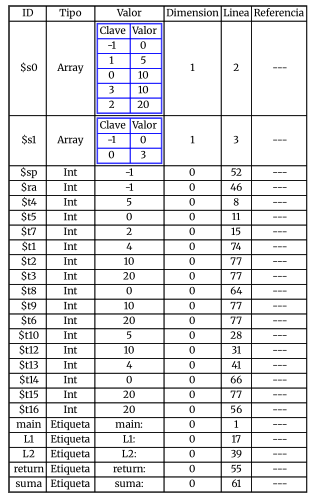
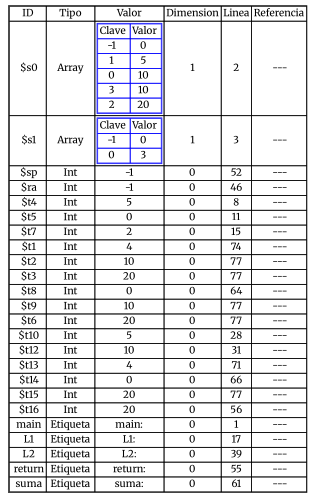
node "ID": text "41" -> "71"
